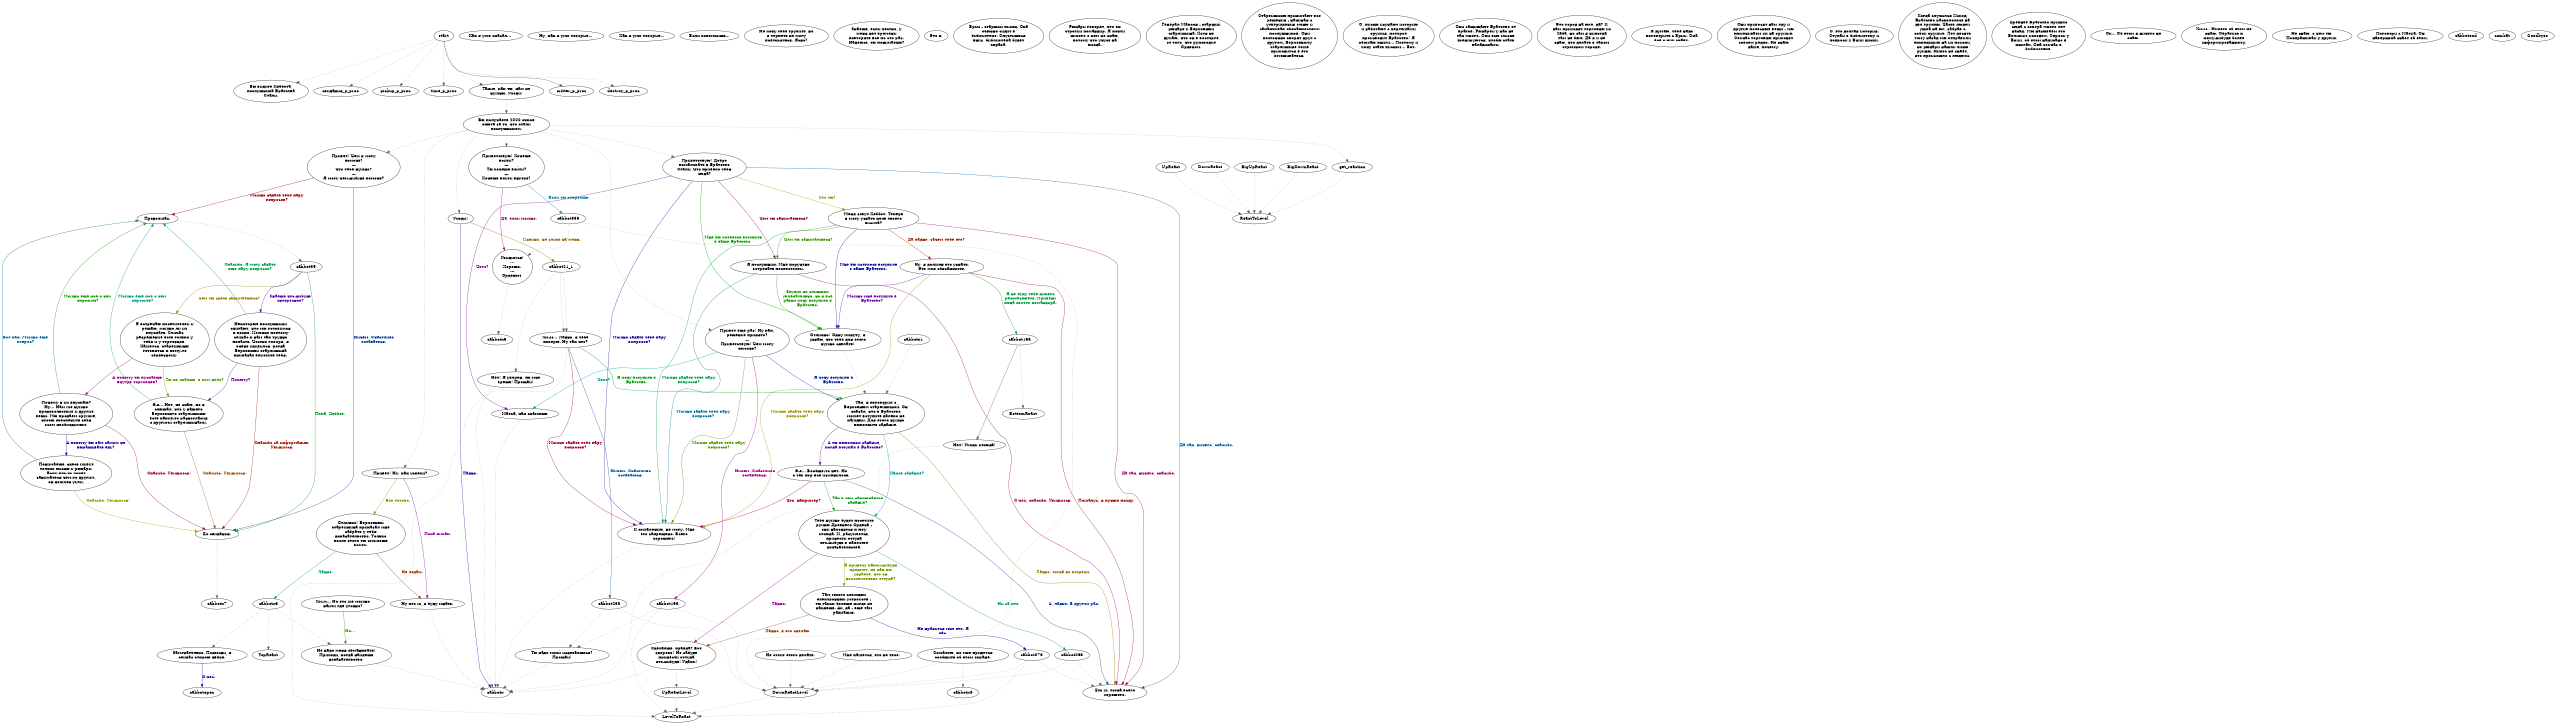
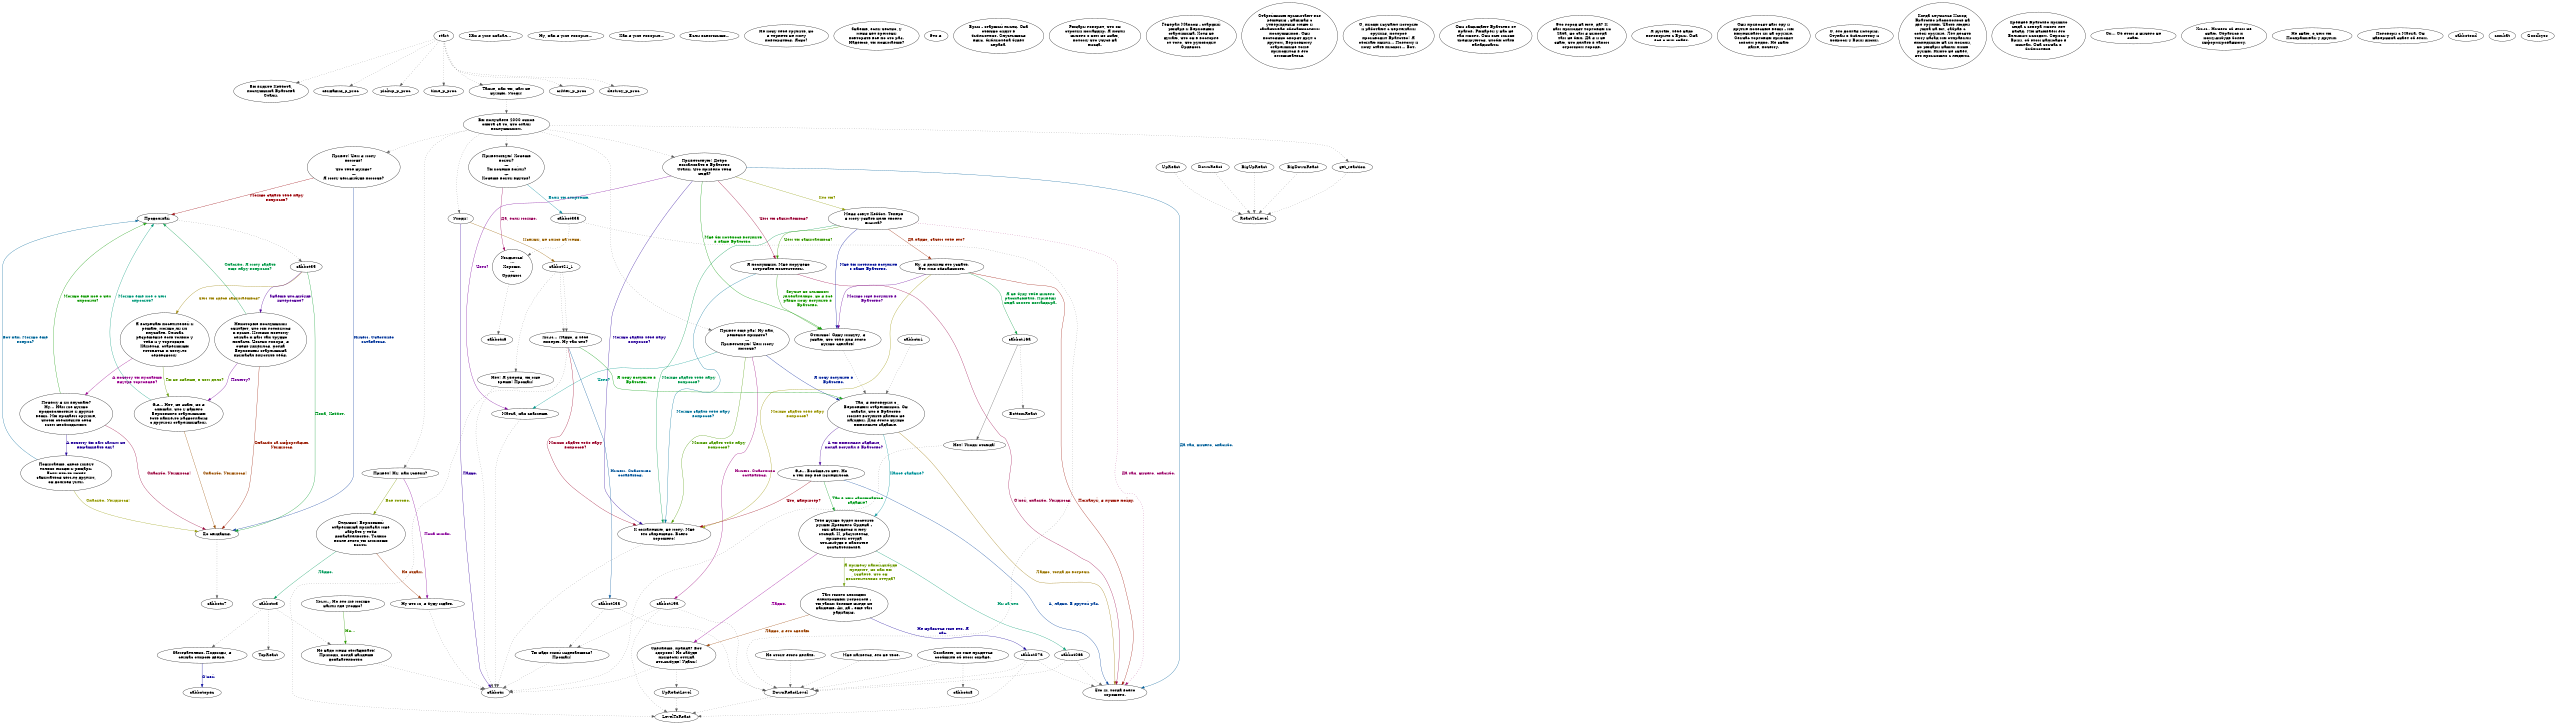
edge "start" -> "critter_p_proc": style solid -> dotted
edge "Меня зовут Кэббот. Теперь я могу узнать цель твоего визита?" -> "Что ж, тогда всего хорошего.": style solid -> dotted
